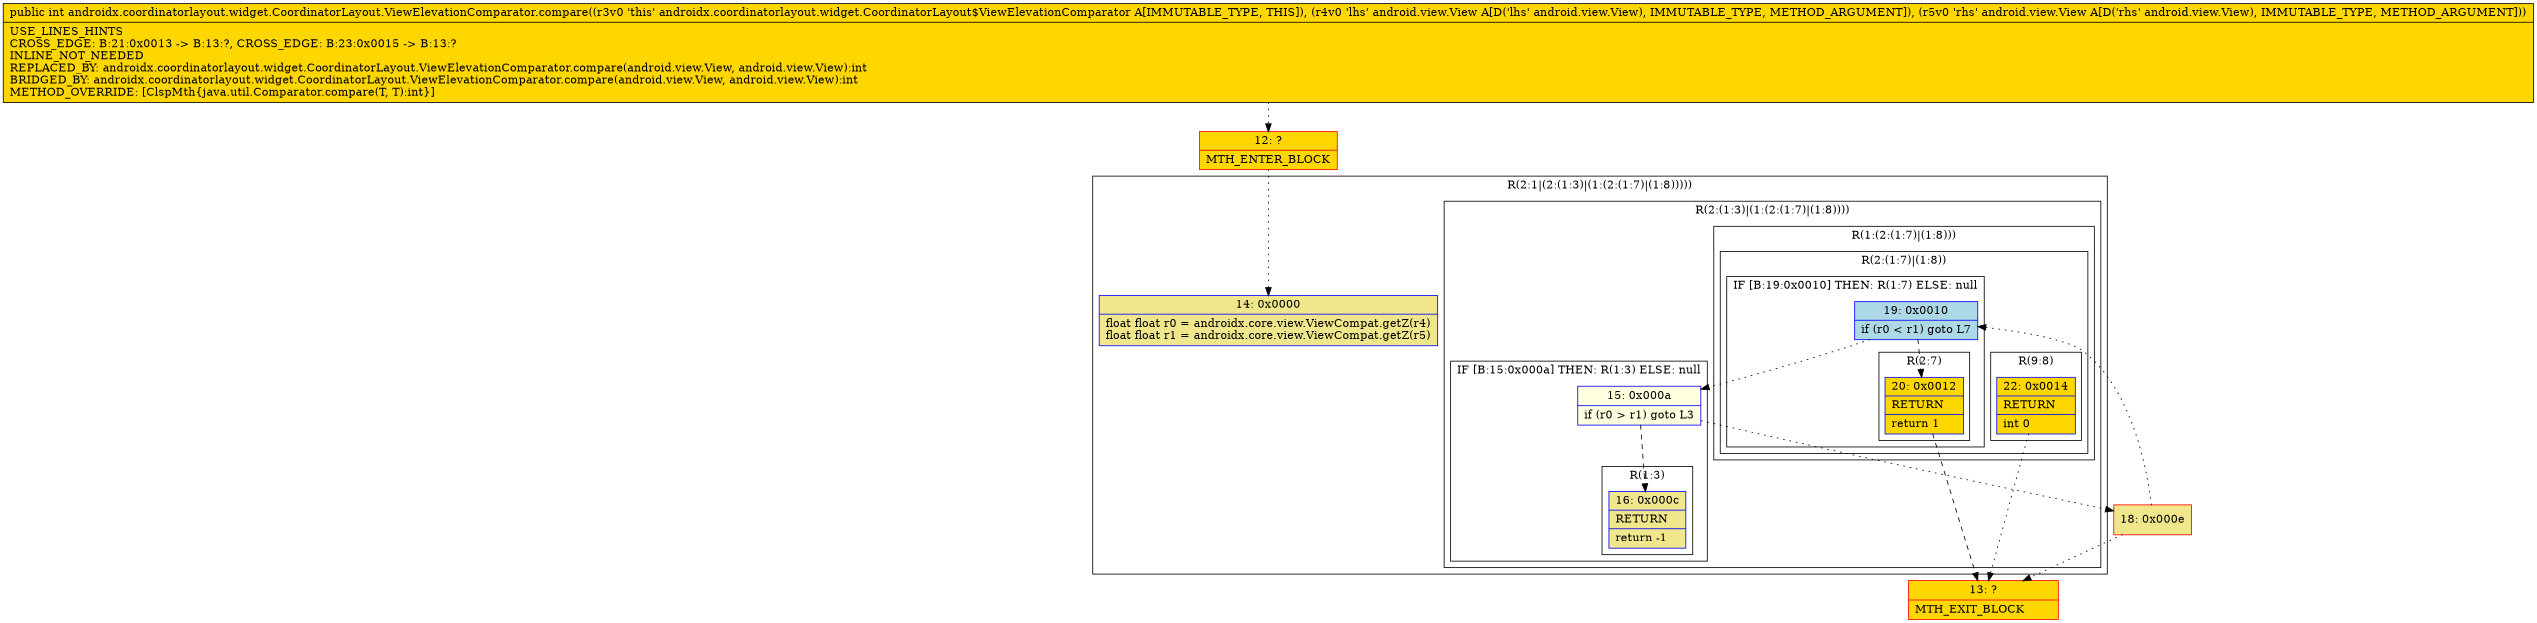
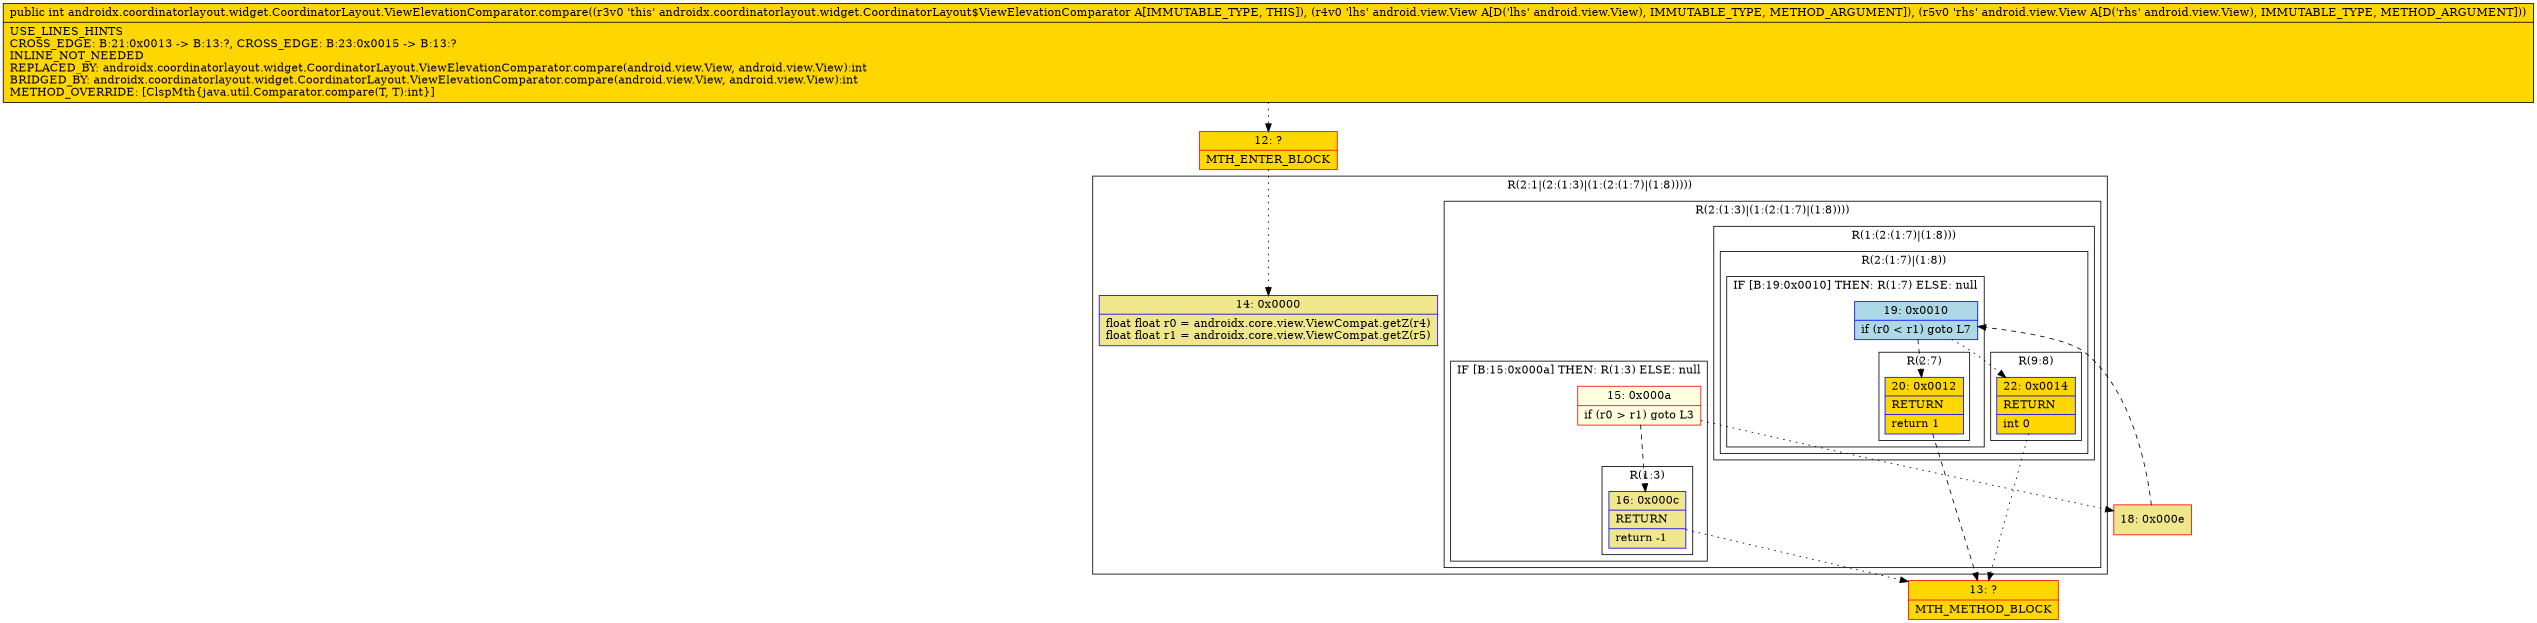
edge "19: 0x0010" -> "15: 0x000a": now "19: 0x0010" -> "22: 0x0014"
edge "18: 0x000e" -> "19: 0x0010": style dotted -> dashed
node "15: 0x000a": color blue -> red
edge "18: 0x000e" -> "13: ?": now "16: 0x000c" -> "13: ?"
node "13: ?": text "MTH_EXIT_BLOCK" -> "MTH_METHOD_BLOCK"
